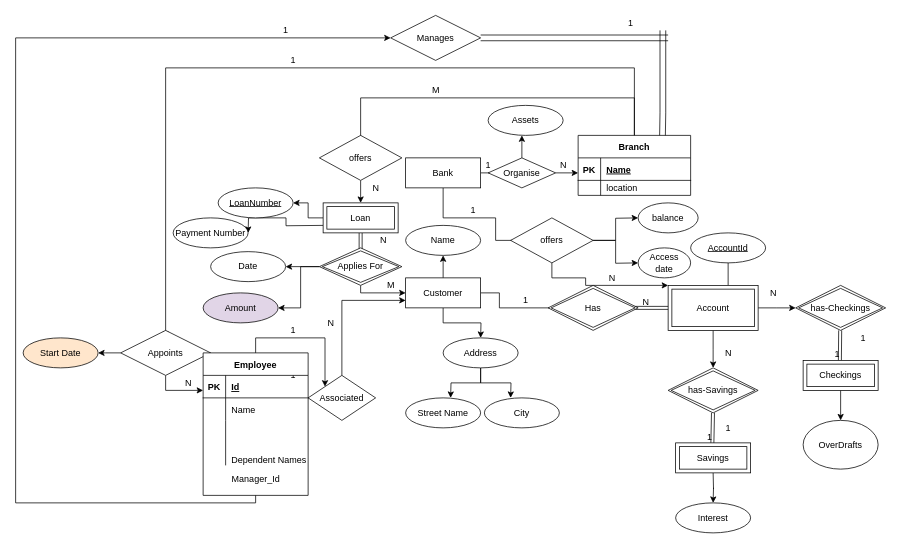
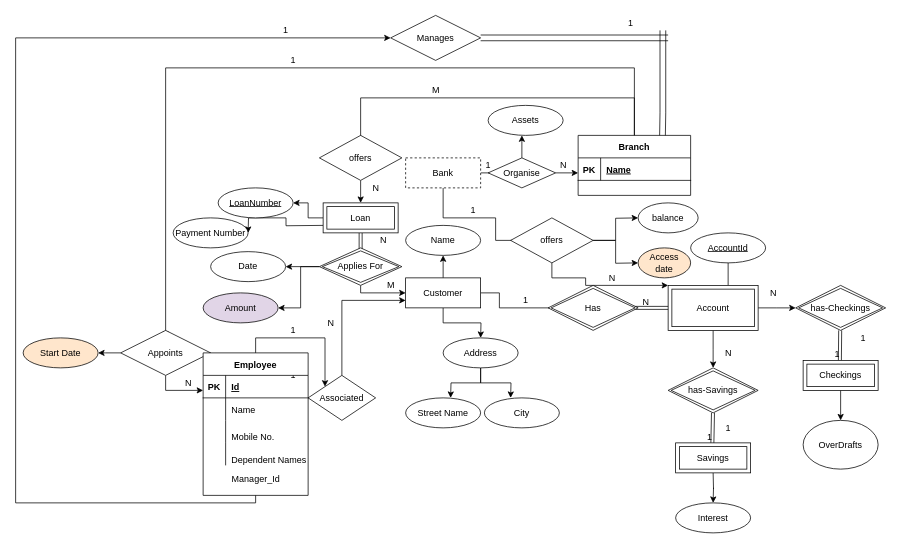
node "Bank": style solid -> dashed
node "location": removed
node "Access date": fillcolor #ffffff -> #ffe6cc
node "Mobile No. (Multivalued attr)": added
